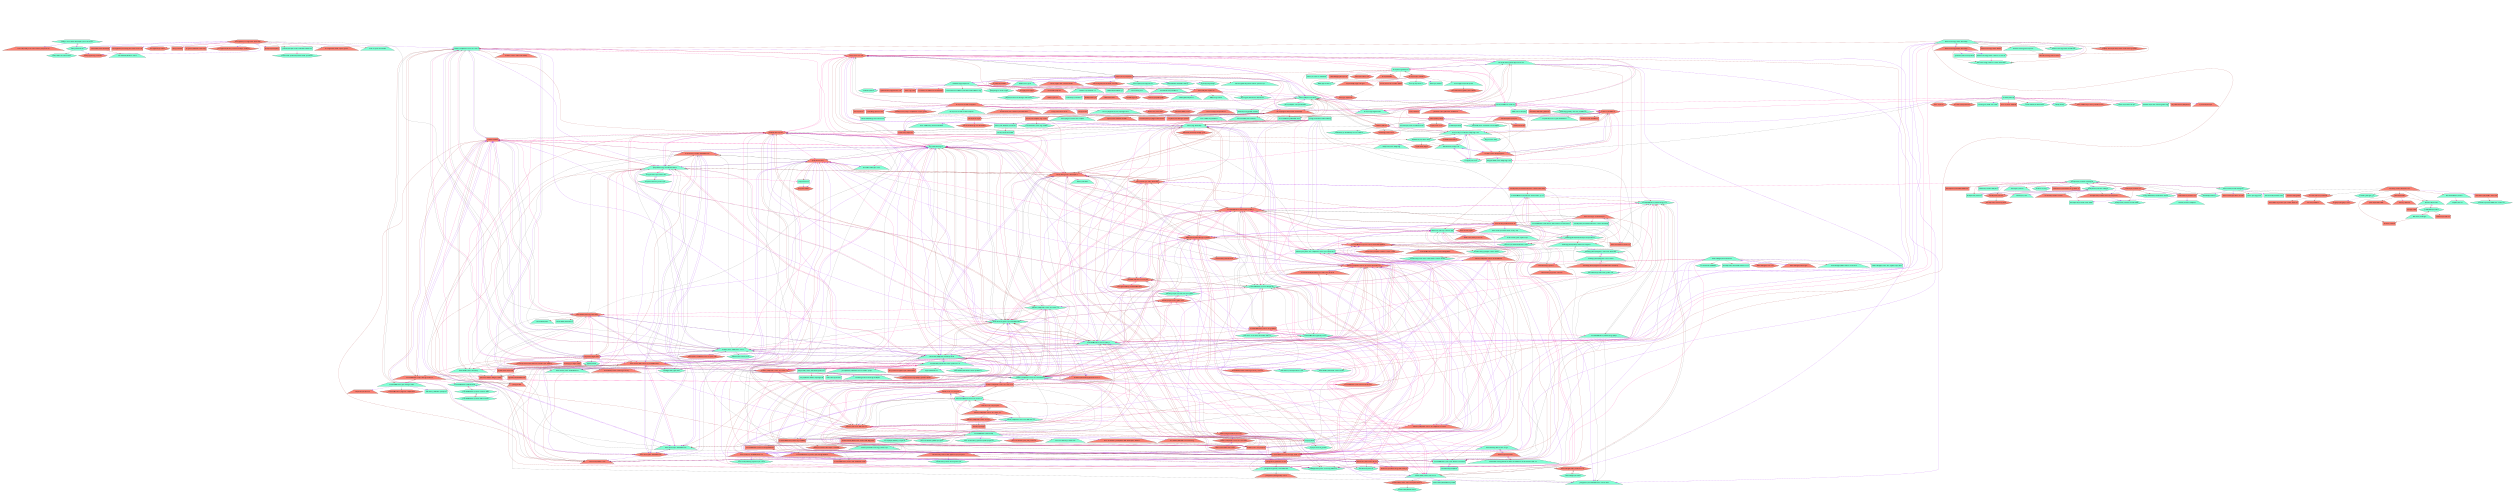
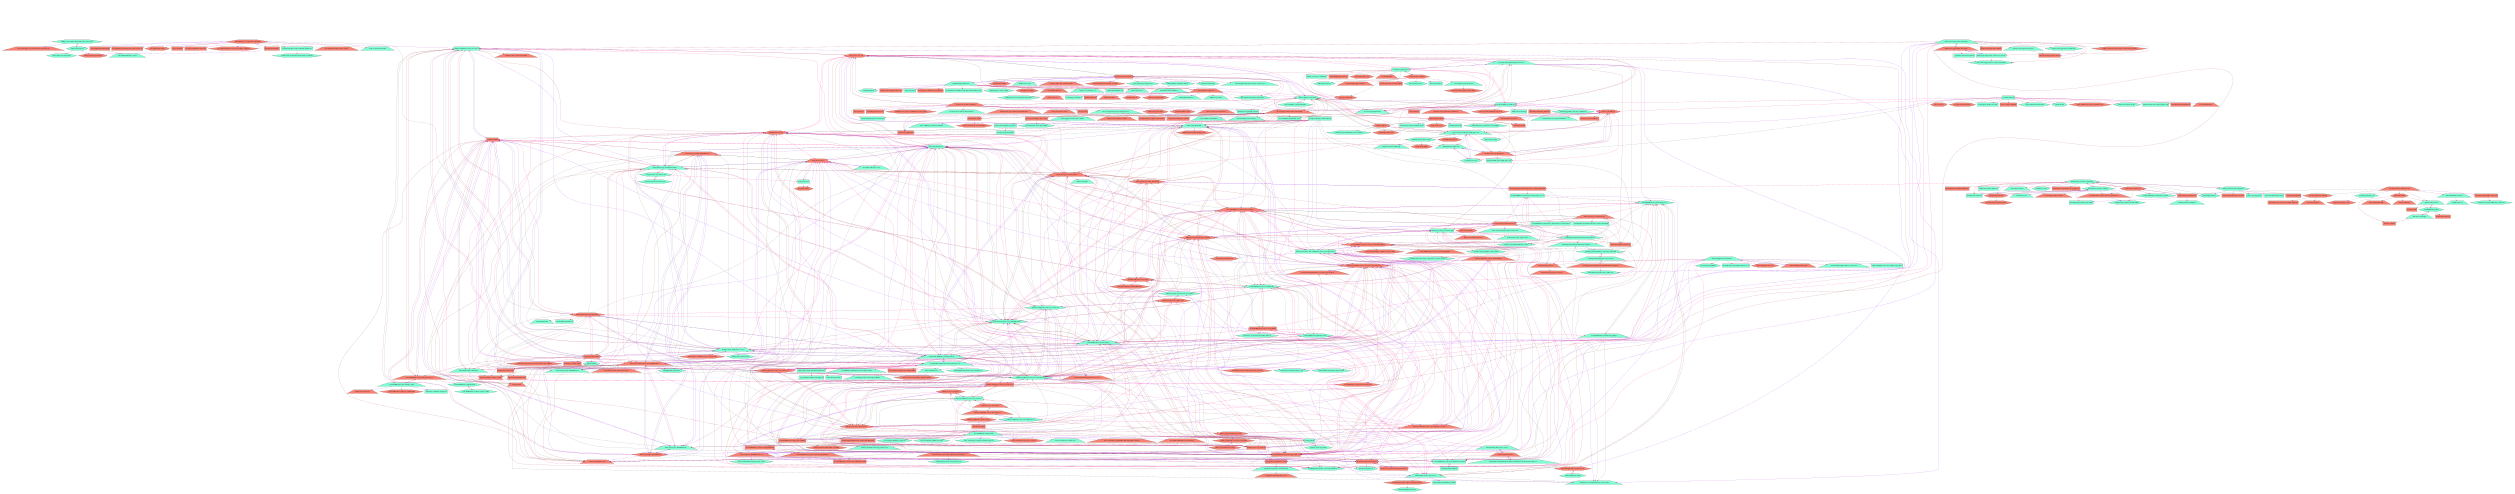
node "phuoc-ng/1loc": fillcolor salmon -> aquamarine
node "netlify-labs/headless-wp-nuxt": added
node "FrontendMasters/react-web-starter": removed
